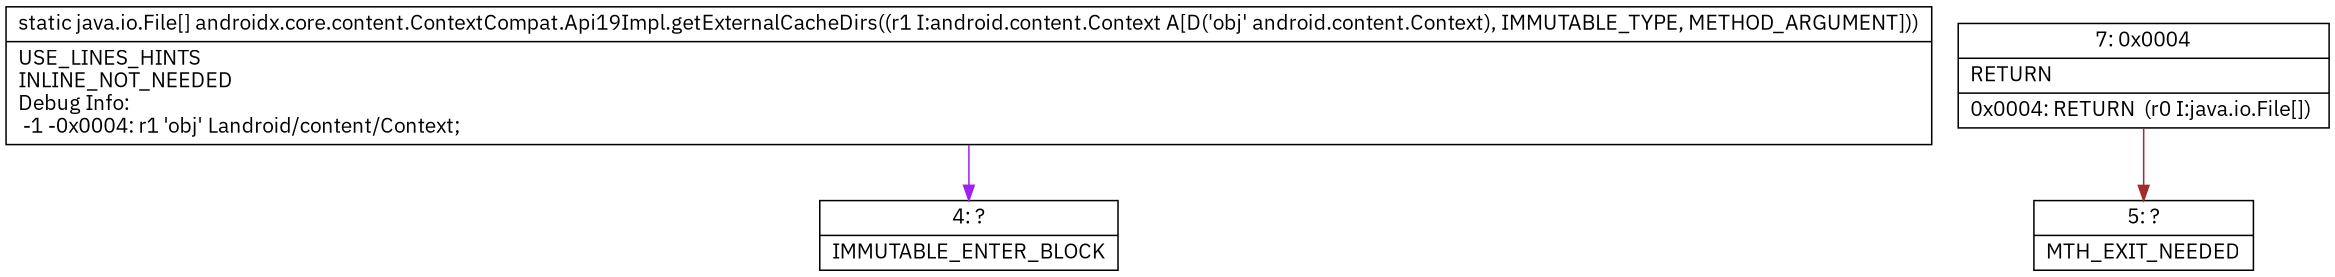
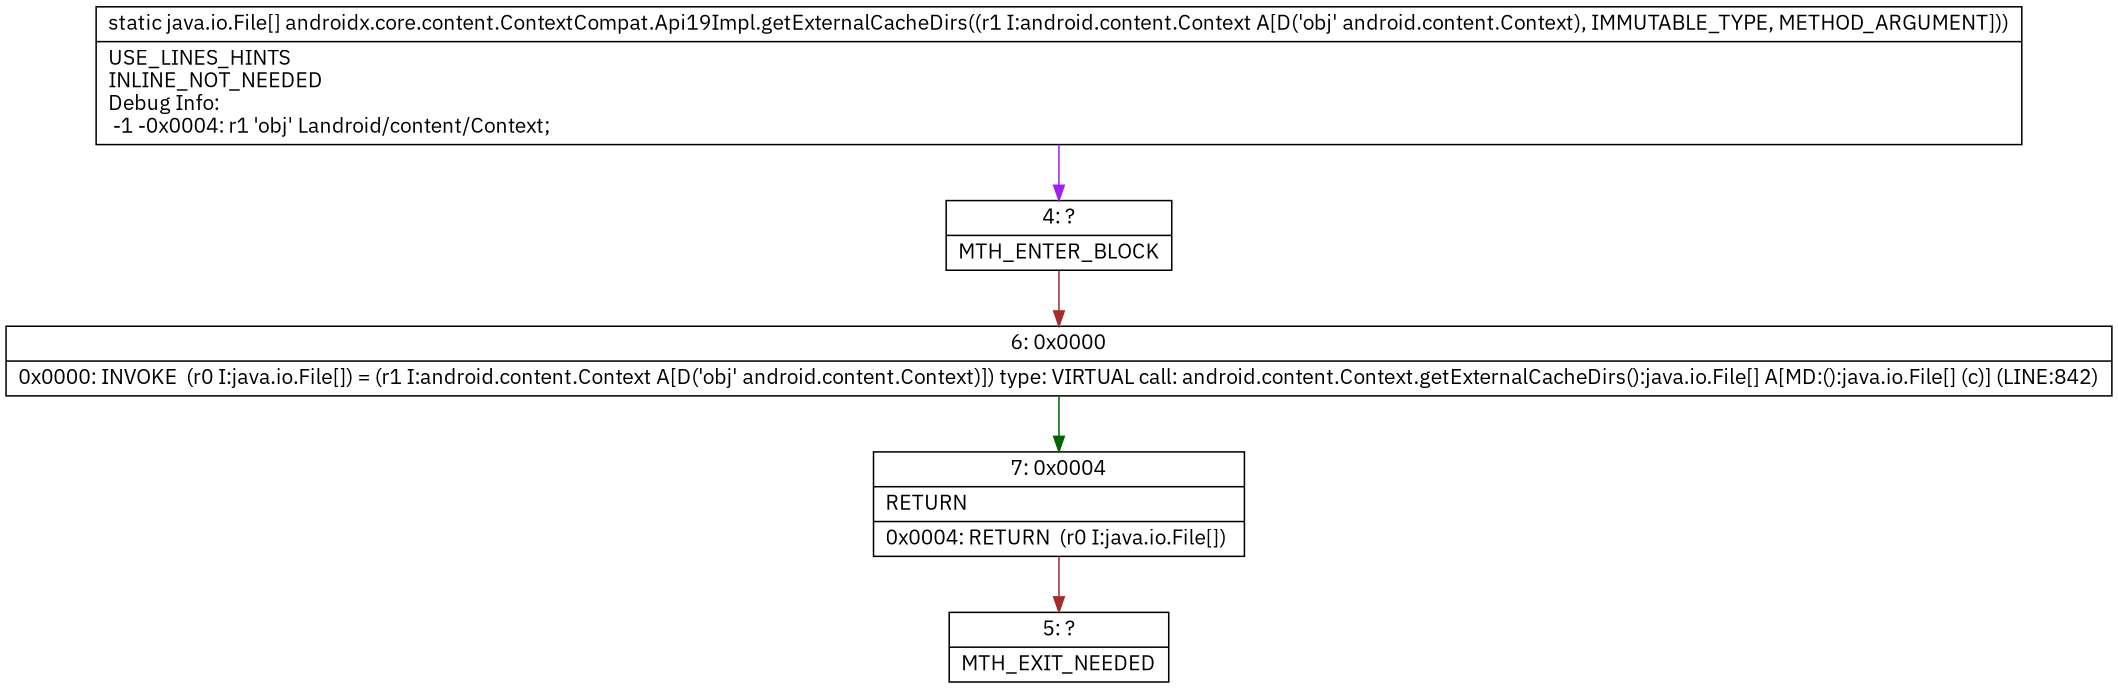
node "4: ?": text "IMMUTABLE_ENTER_BLOCK" -> "MTH_ENTER_BLOCK"
node "6: 0x0000": added
